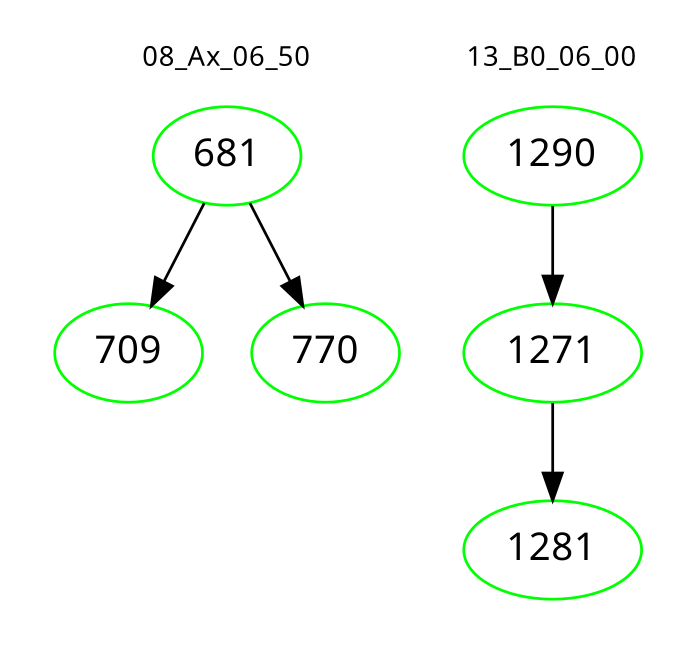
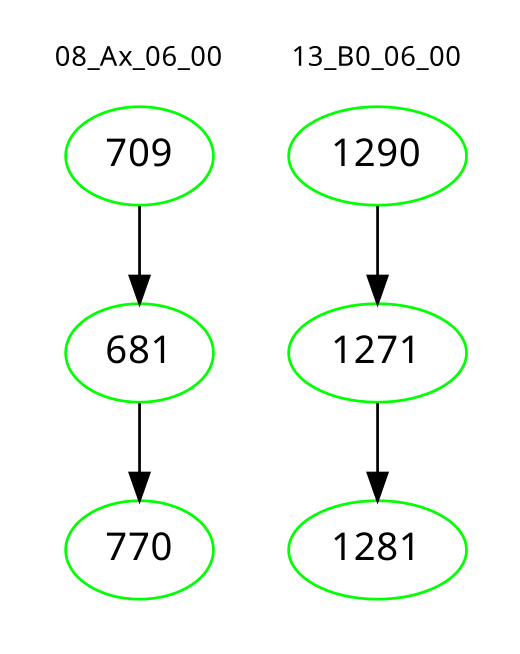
cluster "08_Ax_06_50": label "08_Ax_06_50" -> "08_Ax_06_00"
edge "681" -> "709": reversed
